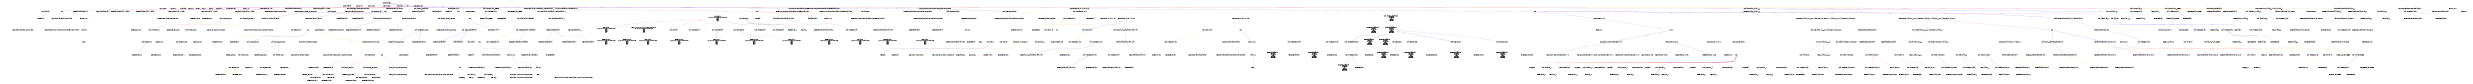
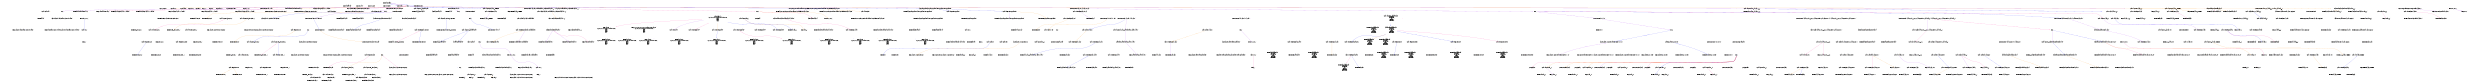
node "(IDENTIFIER,elems,elems.break_ie - 2)": label "(IDENTIFIER,elems,elems.break_ie - 2)" -> "(IDENTIFIER,elems,elems.rsn_ie - 2)"
